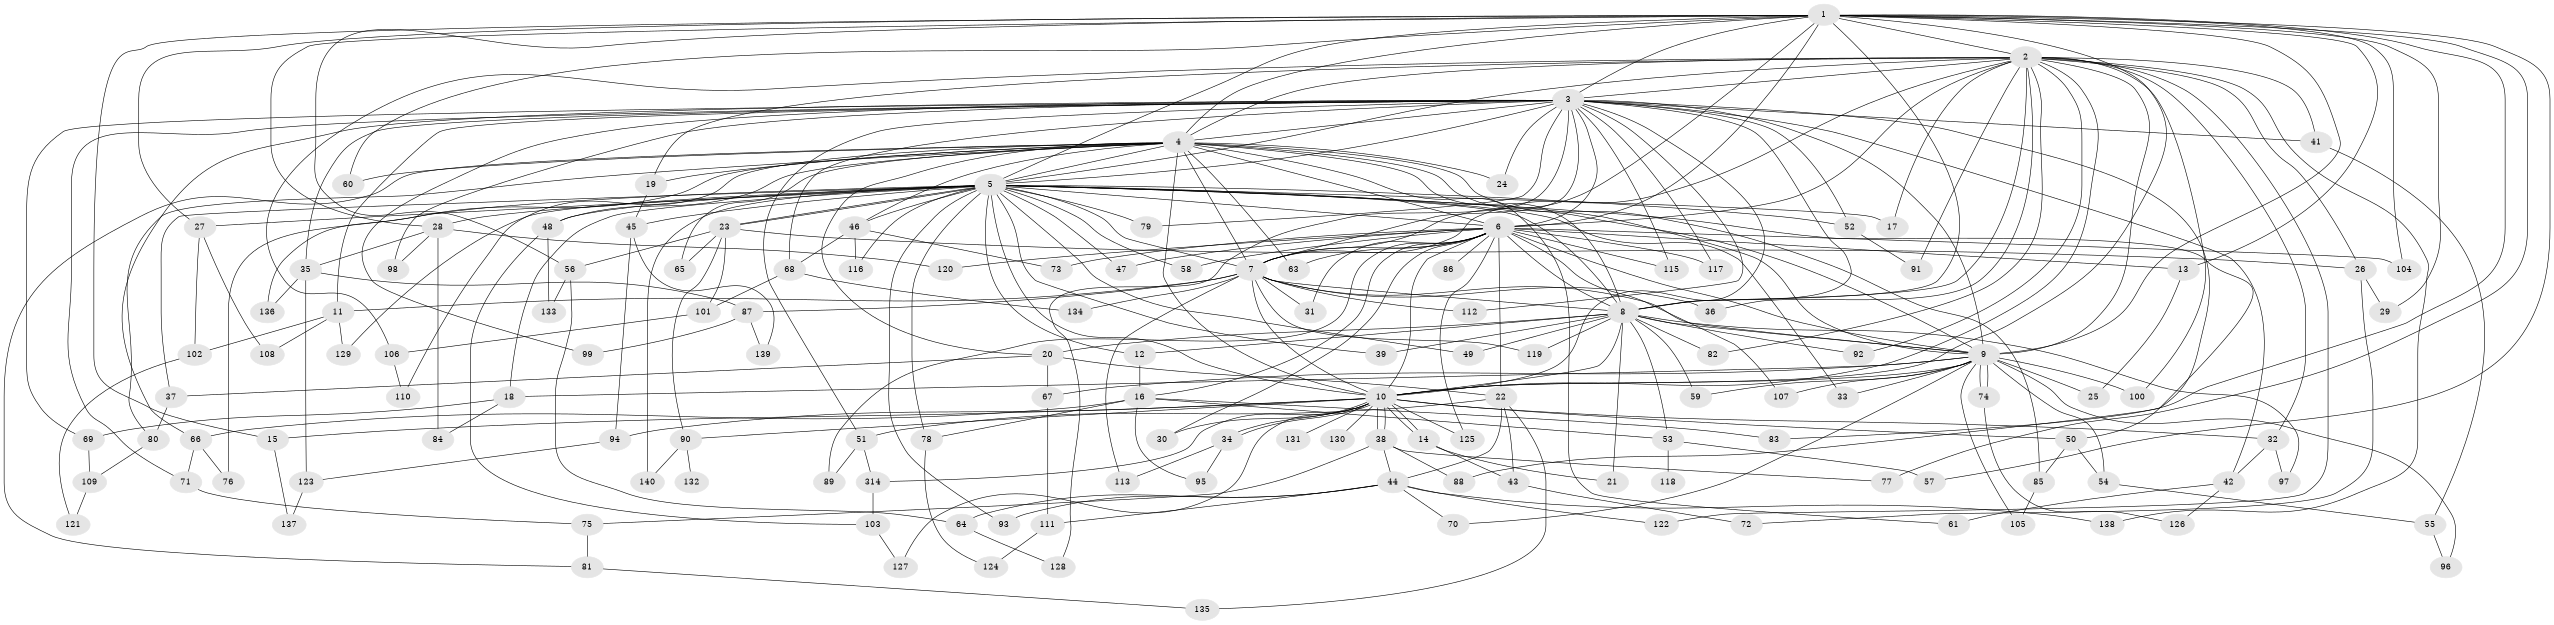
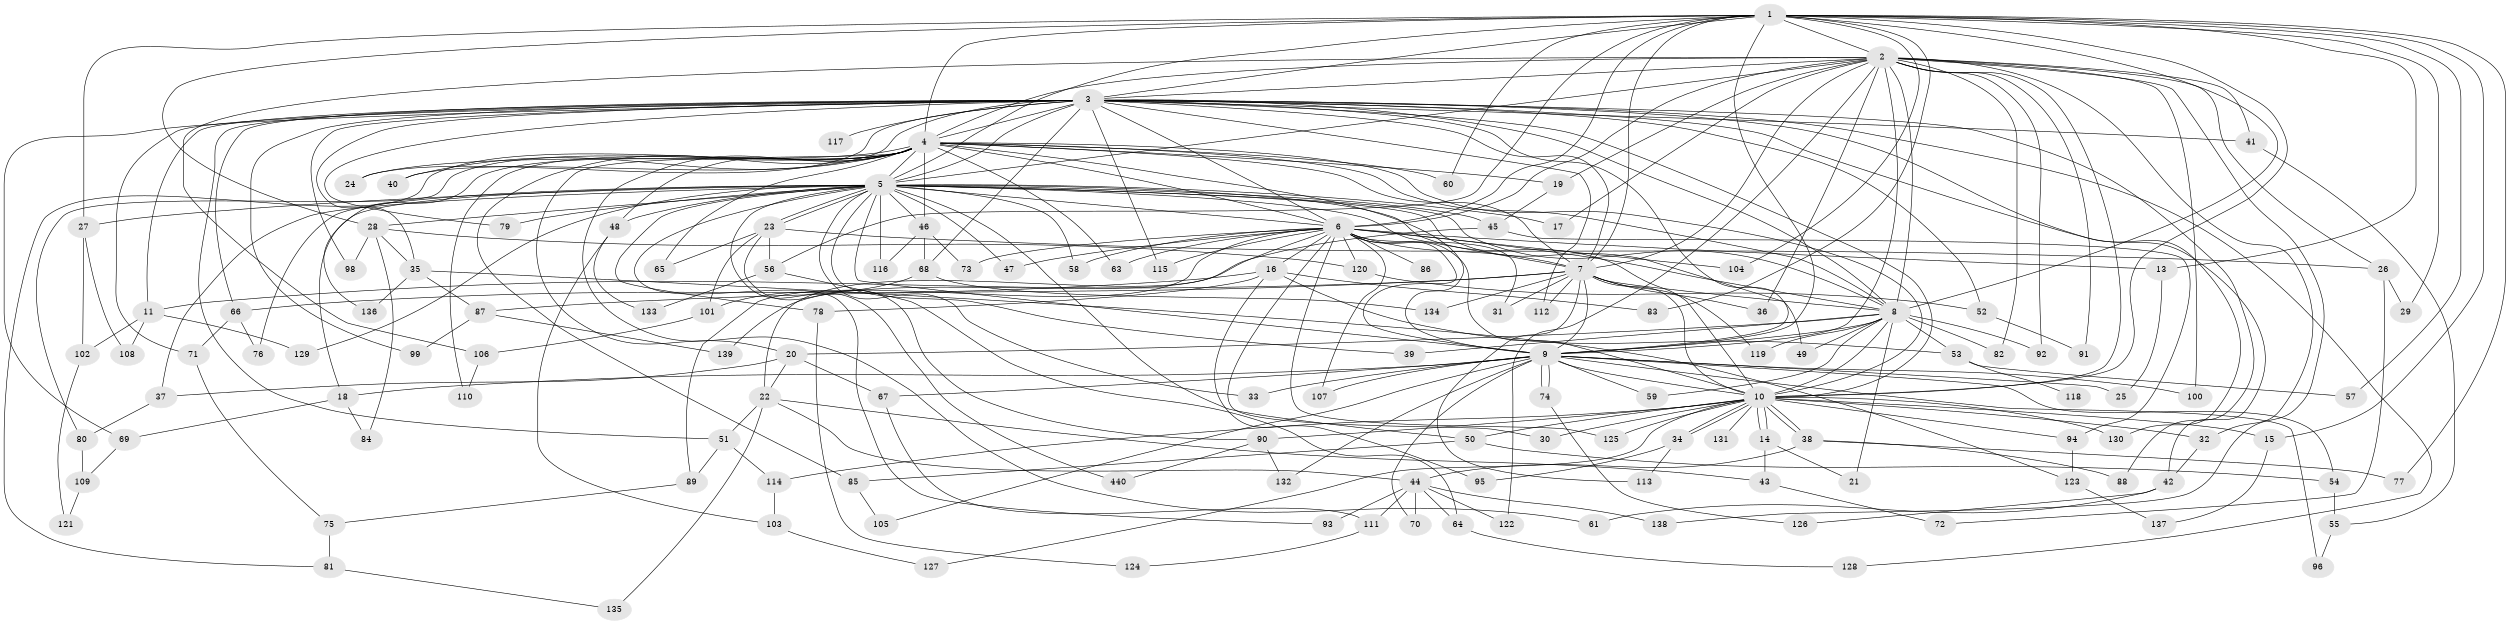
edge "3" -- "130": added
node "40": added
edge "5" -- "52": now "120" -- "52"
edge "6" -- "117": removed
node "12": removed
edge "9" -- "132": added
node "140": label "140" -> "440"
node "314": label "314" -> "114"
node "97": removed
edge "38" -- "75": now "89" -- "75"
